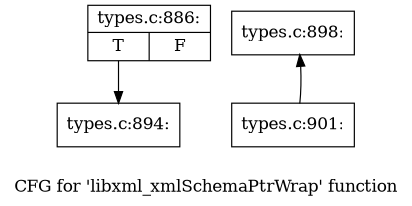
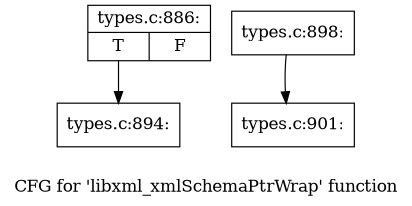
edge "types.c:901:" -> "types.c:898:": reversed
